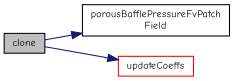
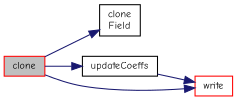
node "porousBafflePressureFvPatch Field": label "porousBafflePressureFvPatch Field" -> "clone Field"
node "clone": color black -> red
node "updateCoeffs": color red -> black
node "write": added
